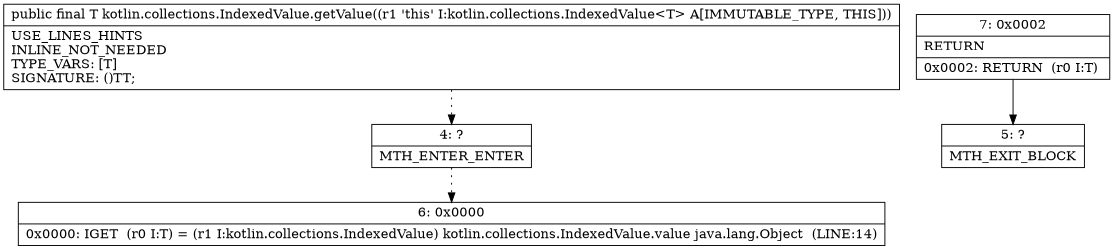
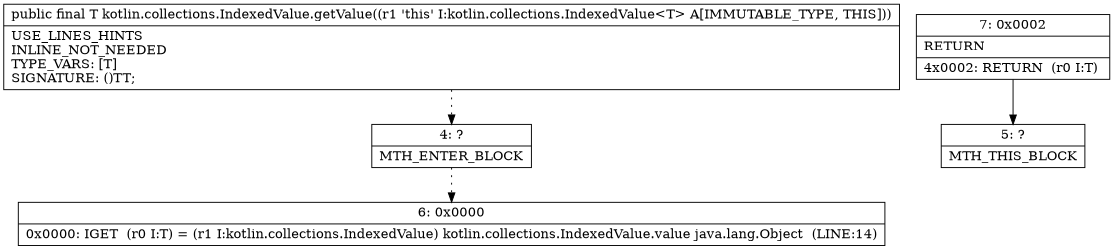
node "7: 0x0002": text "0x0002: RETURN  (r0 I:T)" -> "4x0002: RETURN  (r0 I:T)"
node "4: ?": text "MTH_ENTER_ENTER" -> "MTH_ENTER_BLOCK"
node "5: ?": text "MTH_EXIT_BLOCK" -> "MTH_THIS_BLOCK"
